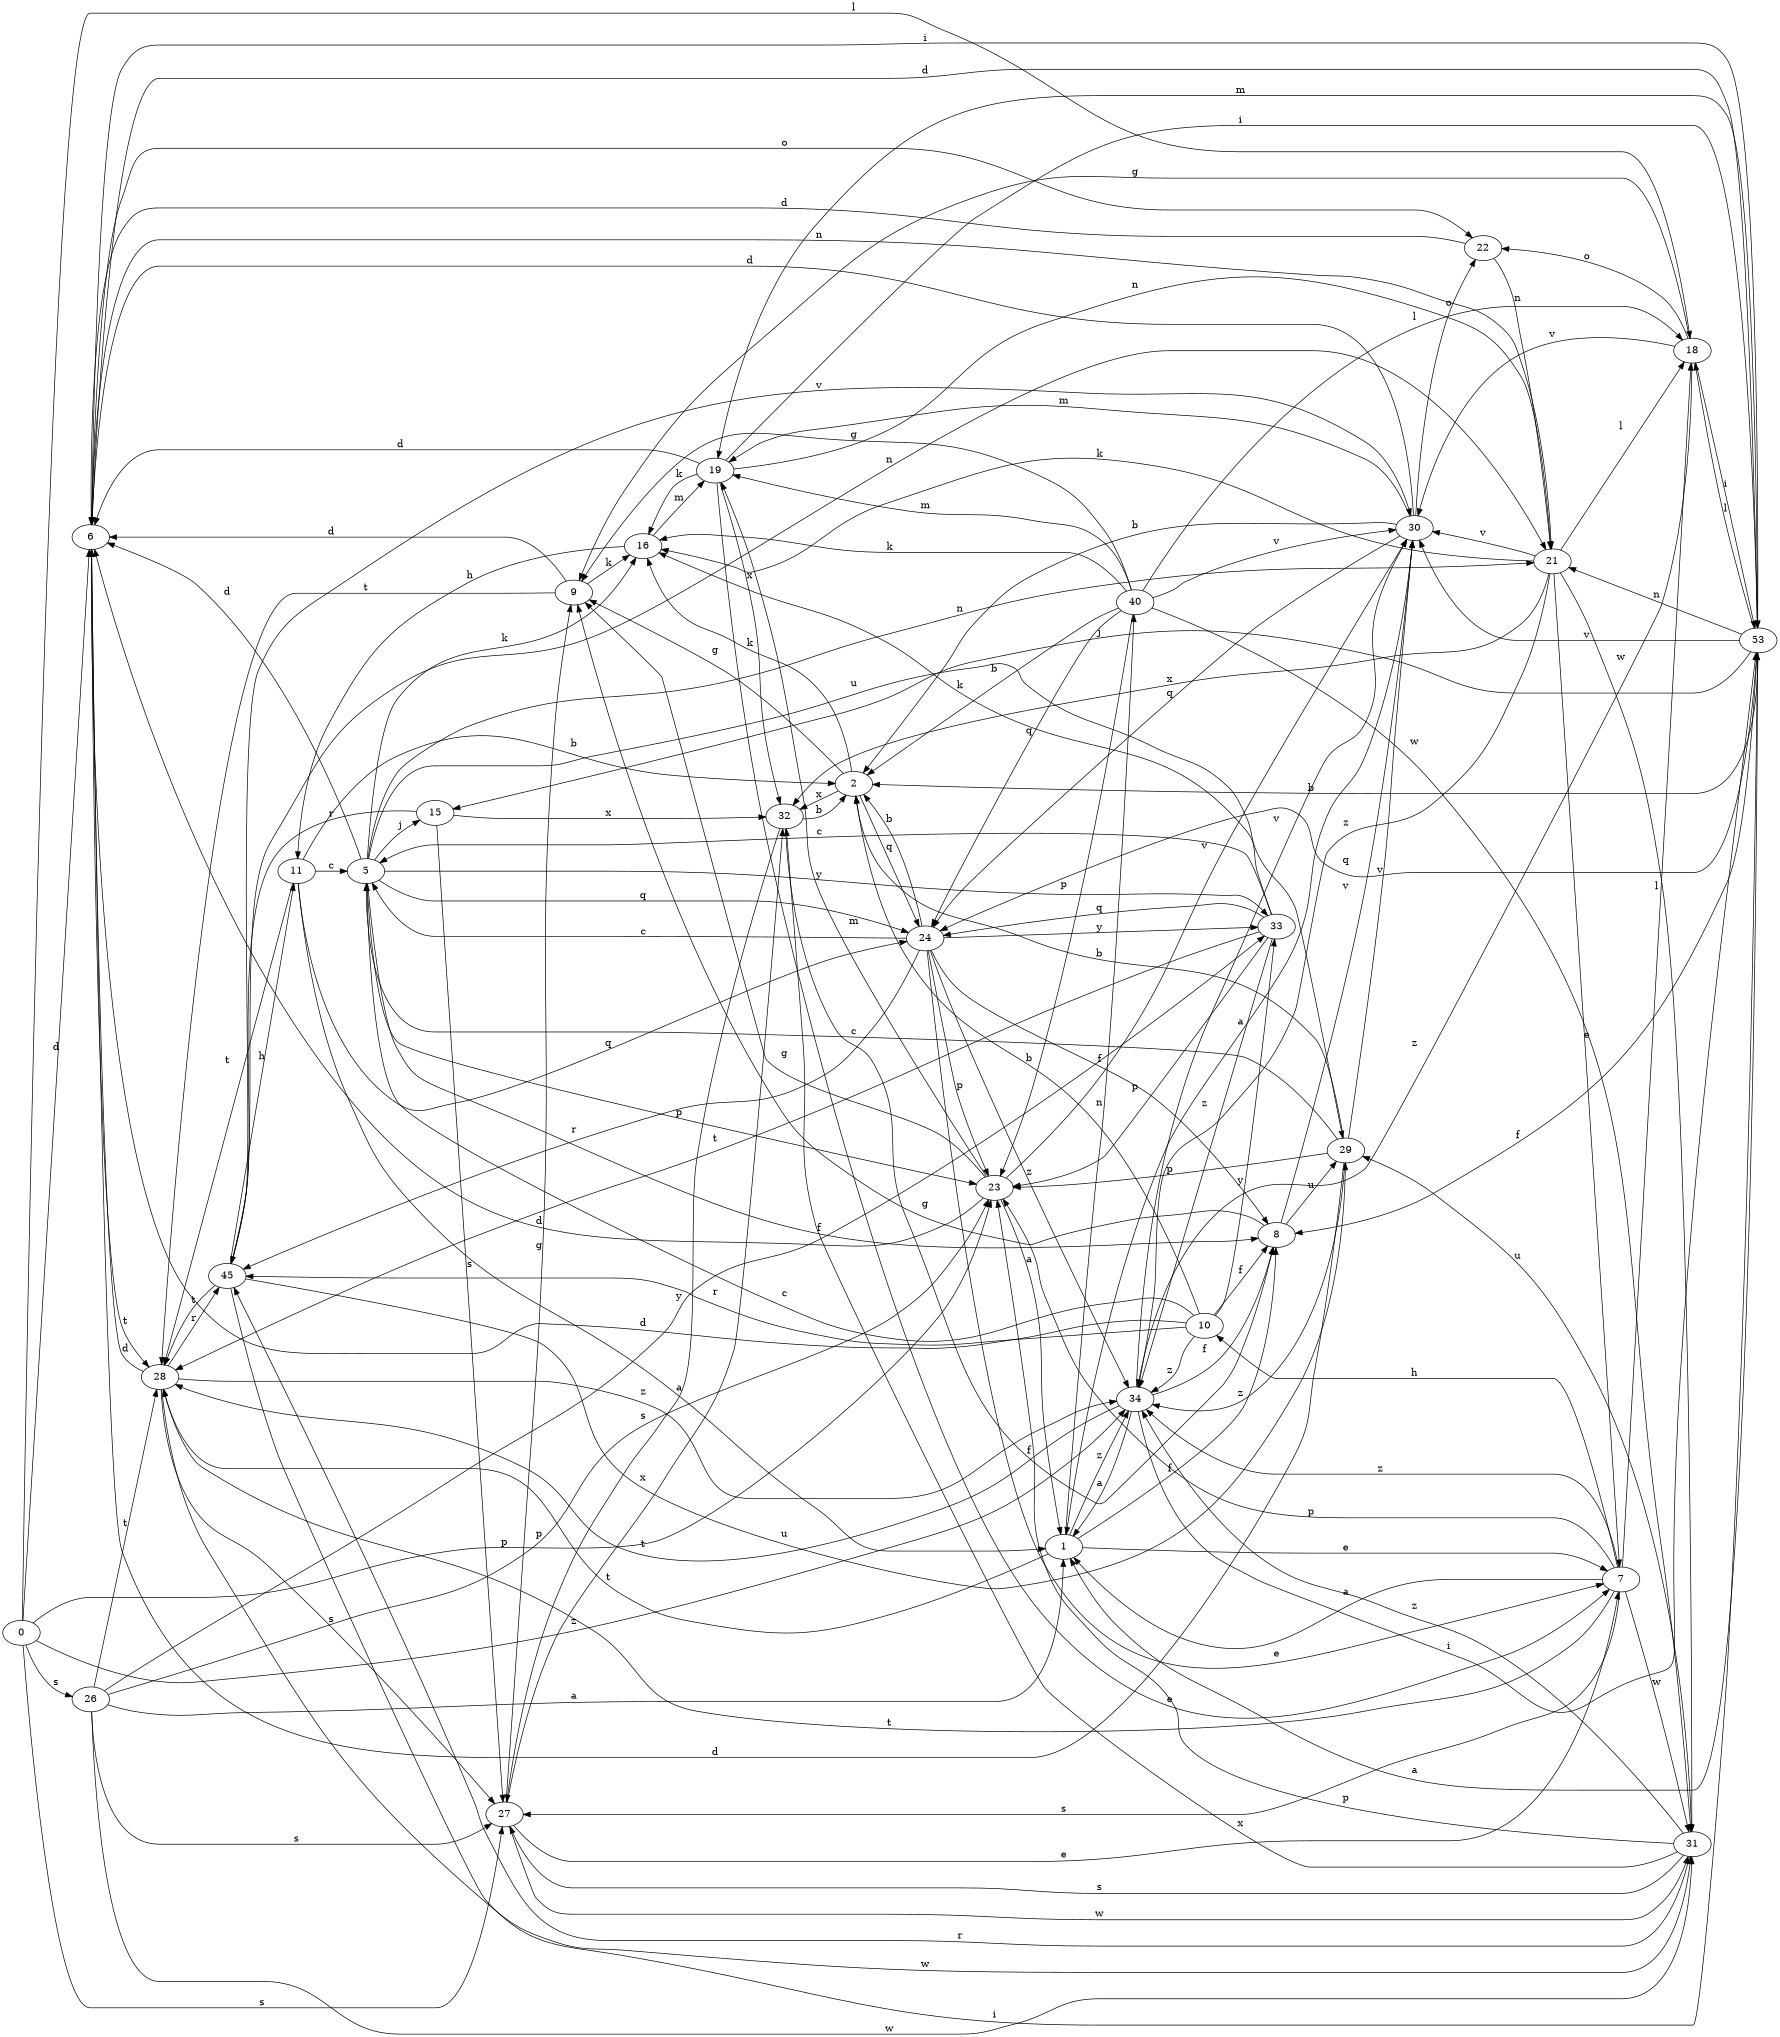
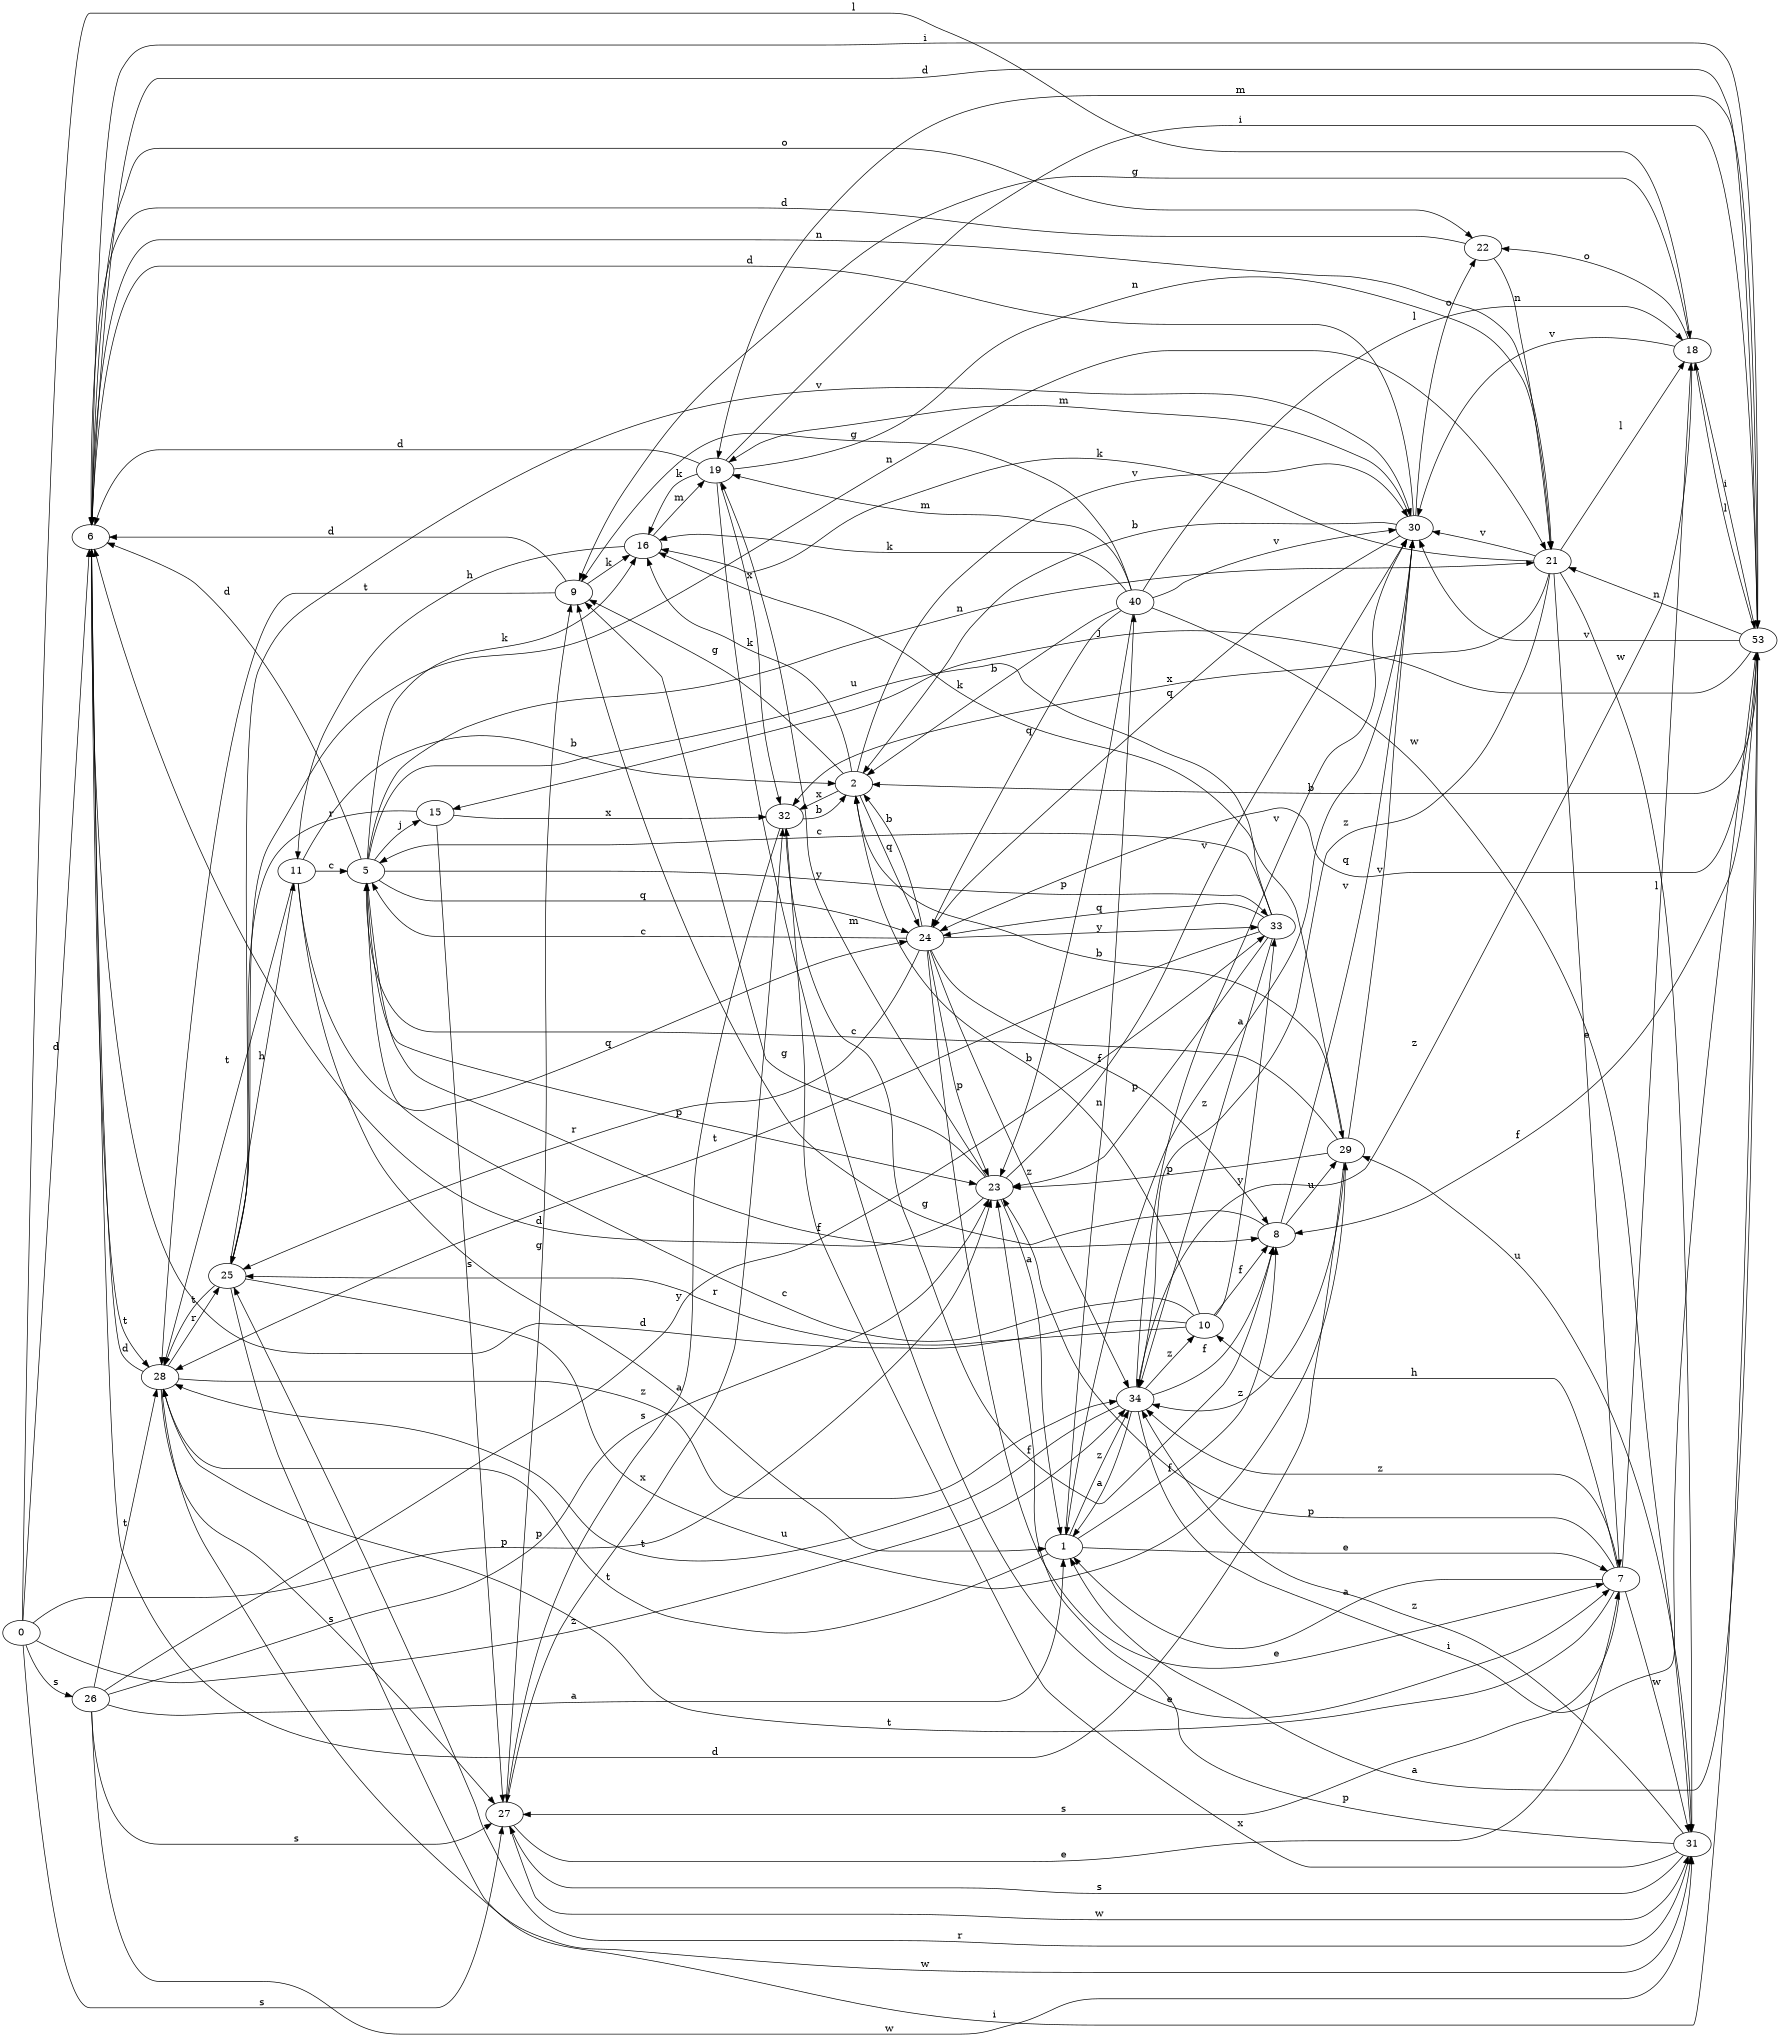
edge "2" -> "30": added, label "v"
node "45": label "45" -> "25"
edge "10" -> "34": reversed
